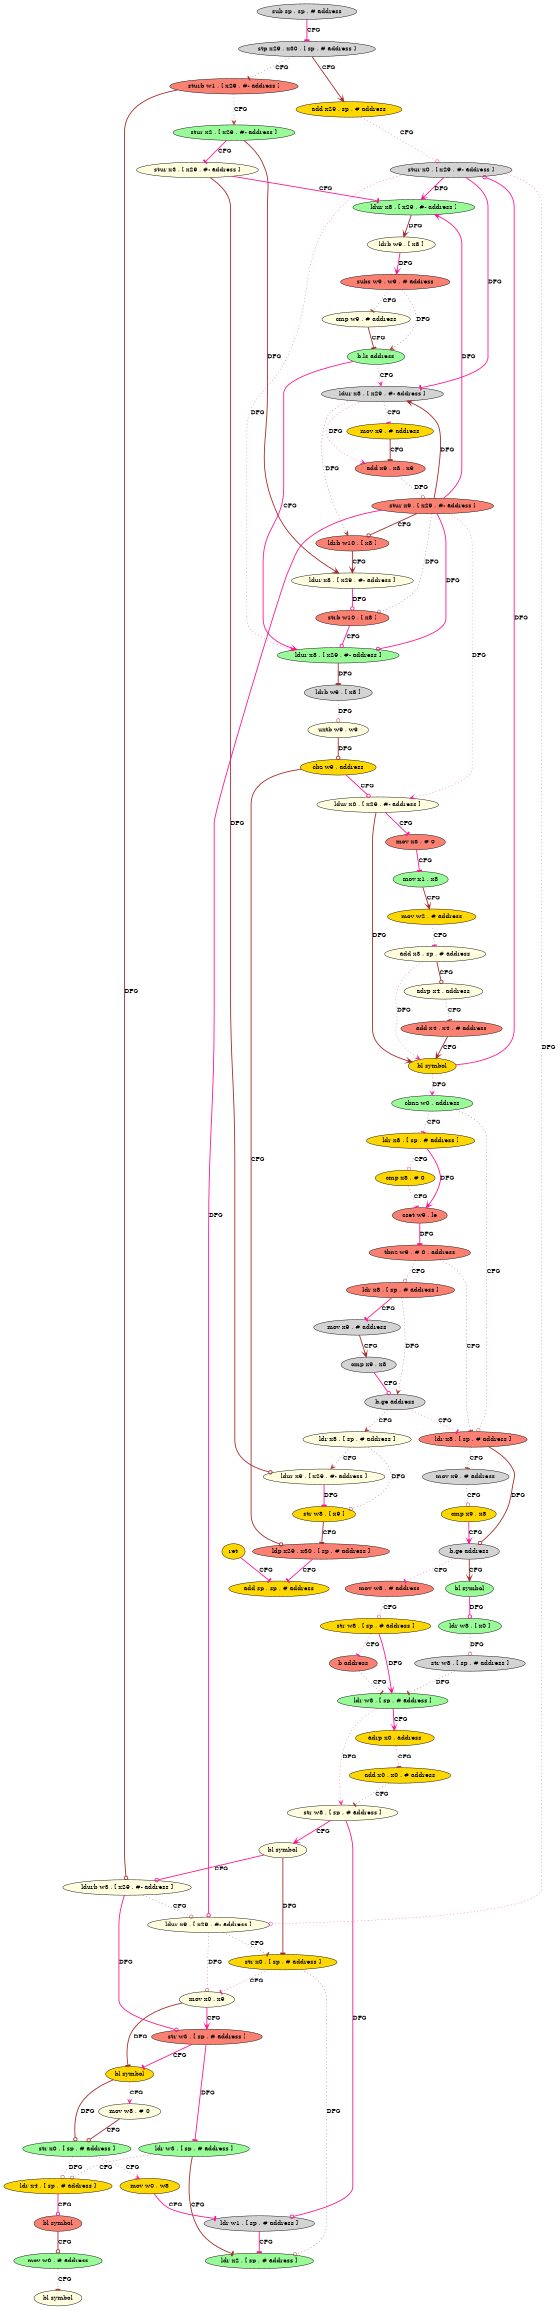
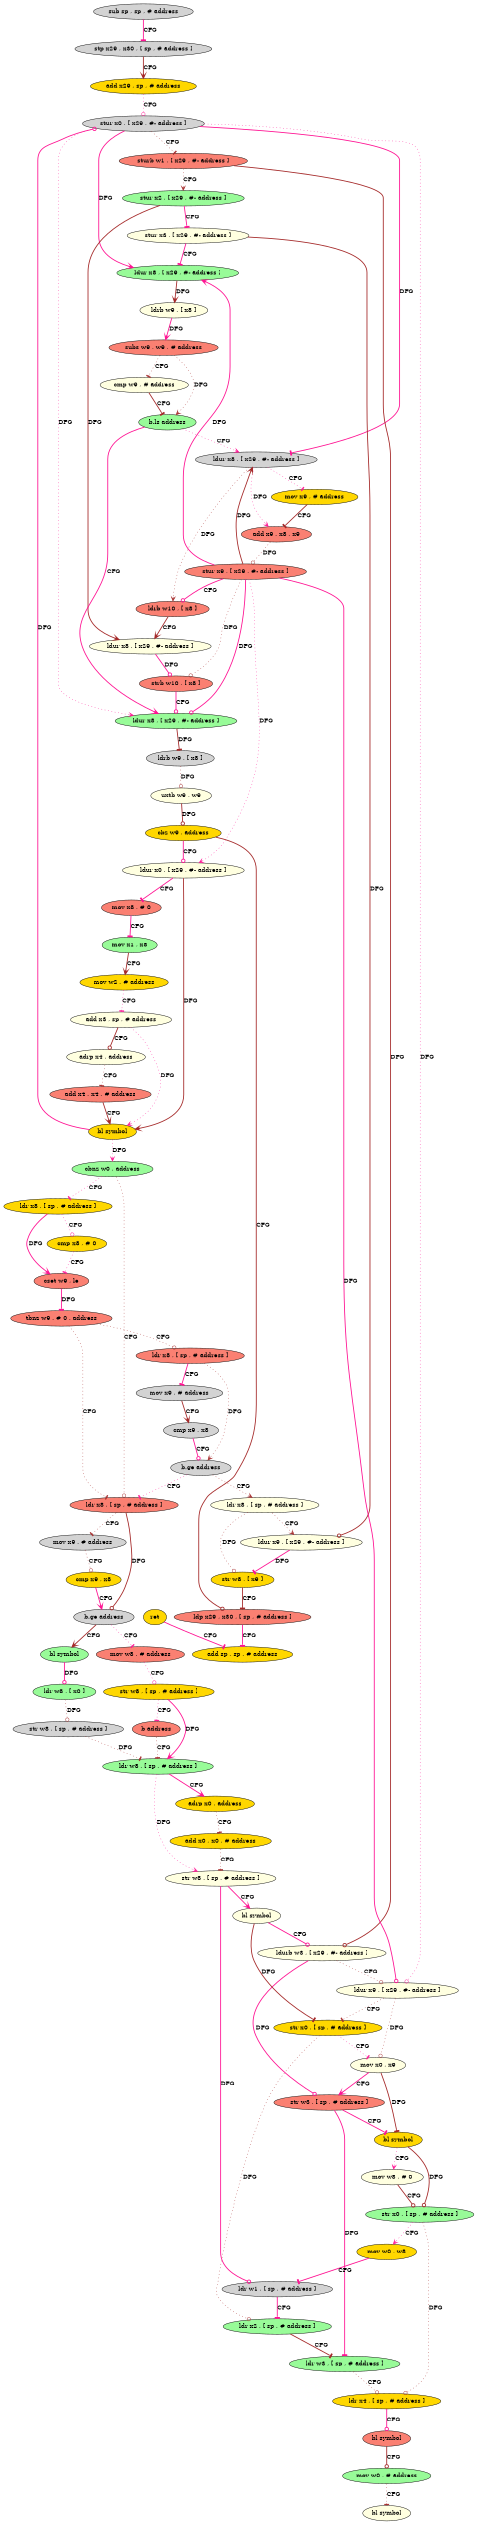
edge "stp x29 , x30 , [ sp , # address ]" -> "sturb w1 , [ x29 , #- address ]": now "stur x0 , [ x29 , #- address ]" -> "sturb w1 , [ x29 , #- address ]"
edge "stur x9 , [ x29 , #- address ]" -> "ldrb w10 , [ x8 ]": color brown -> deeppink
edge "ldr w3 , [ sp , # address ]" -> "ldr x2 , [ sp , # address ]": reversed
